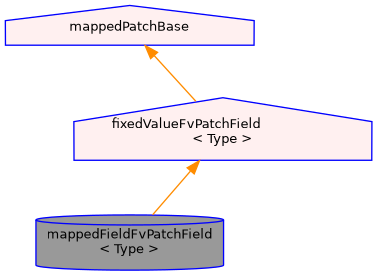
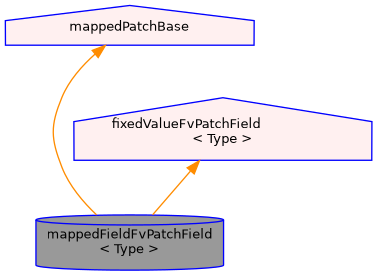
edge "fixedValueFvPatchField < Type >" -> "mappedPatchBase": now "mappedFieldFvPatchField < Type >" -> "mappedPatchBase"
